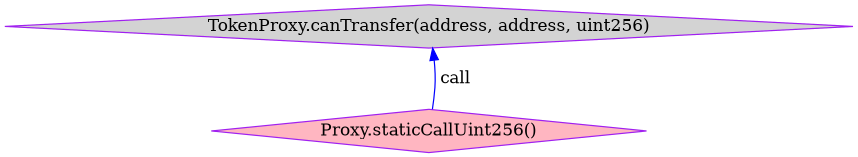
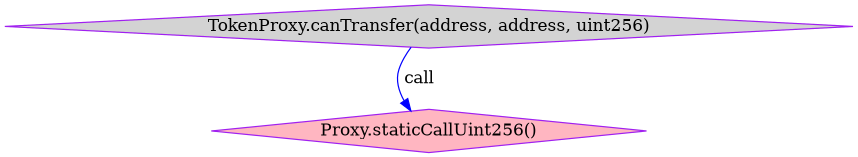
edge "Proxy.staticCallUint256()" -> "TokenProxy.canTransfer(address, address, uint256)": reversed
